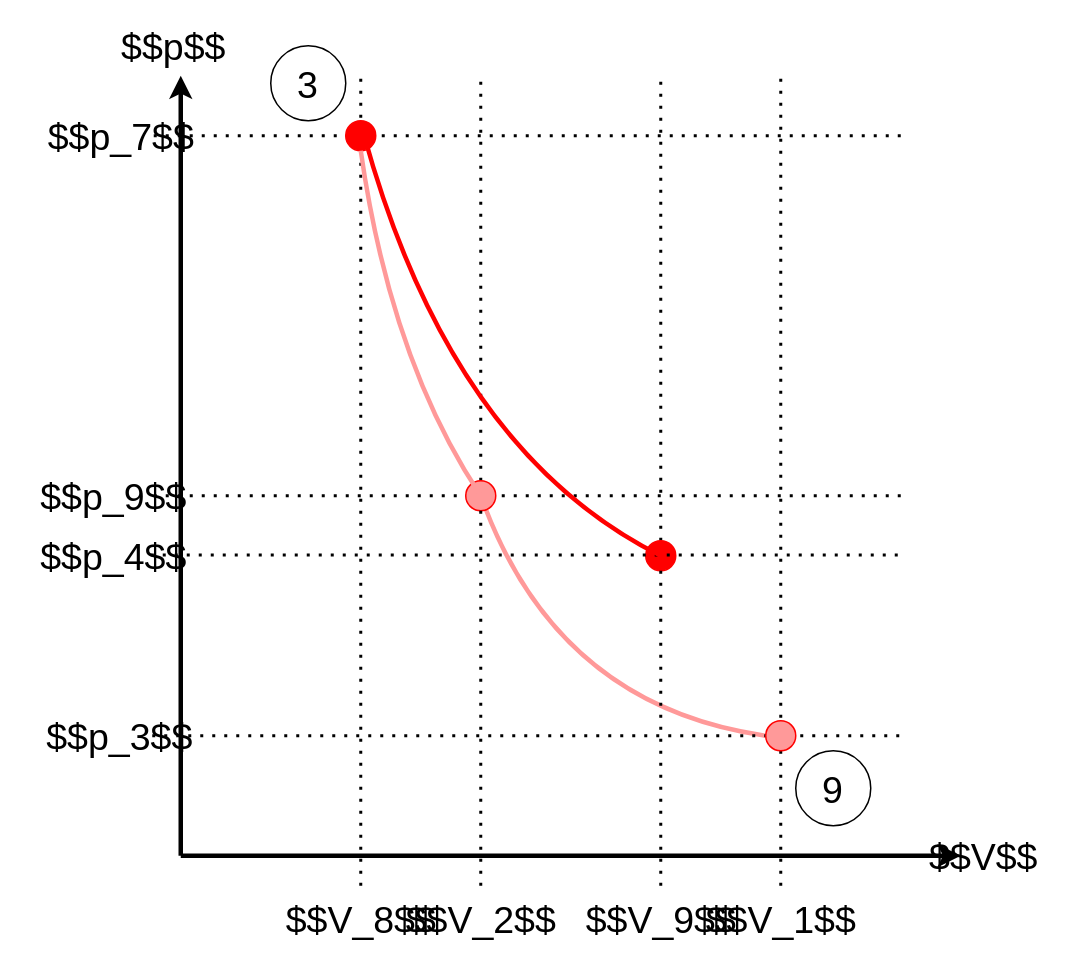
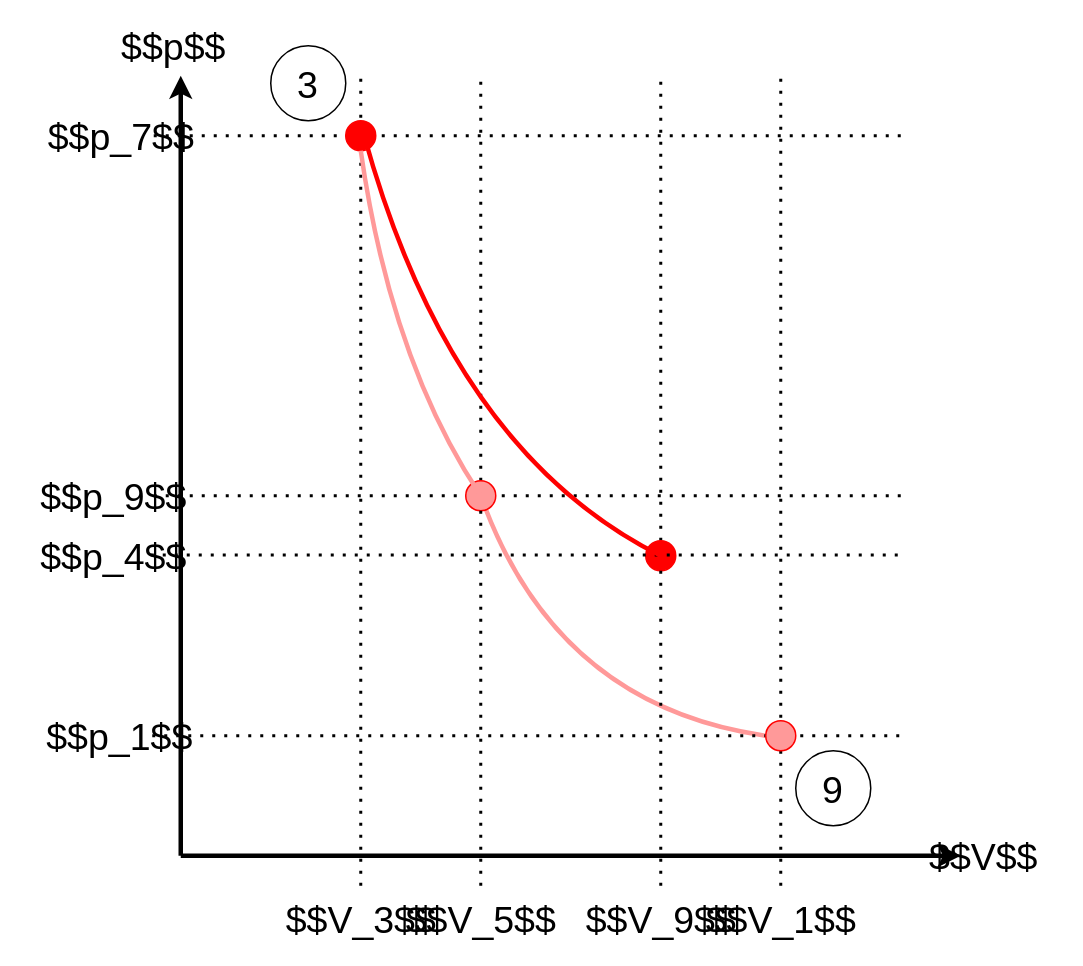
node "$$p_3$$": label "$$p_3$$" -> "$$p_1$$"
node "$$V_8$$": label "$$V_8$$" -> "$$V_3$$"
node "$$V_2$$": label "$$V_2$$" -> "$$V_5$$"
